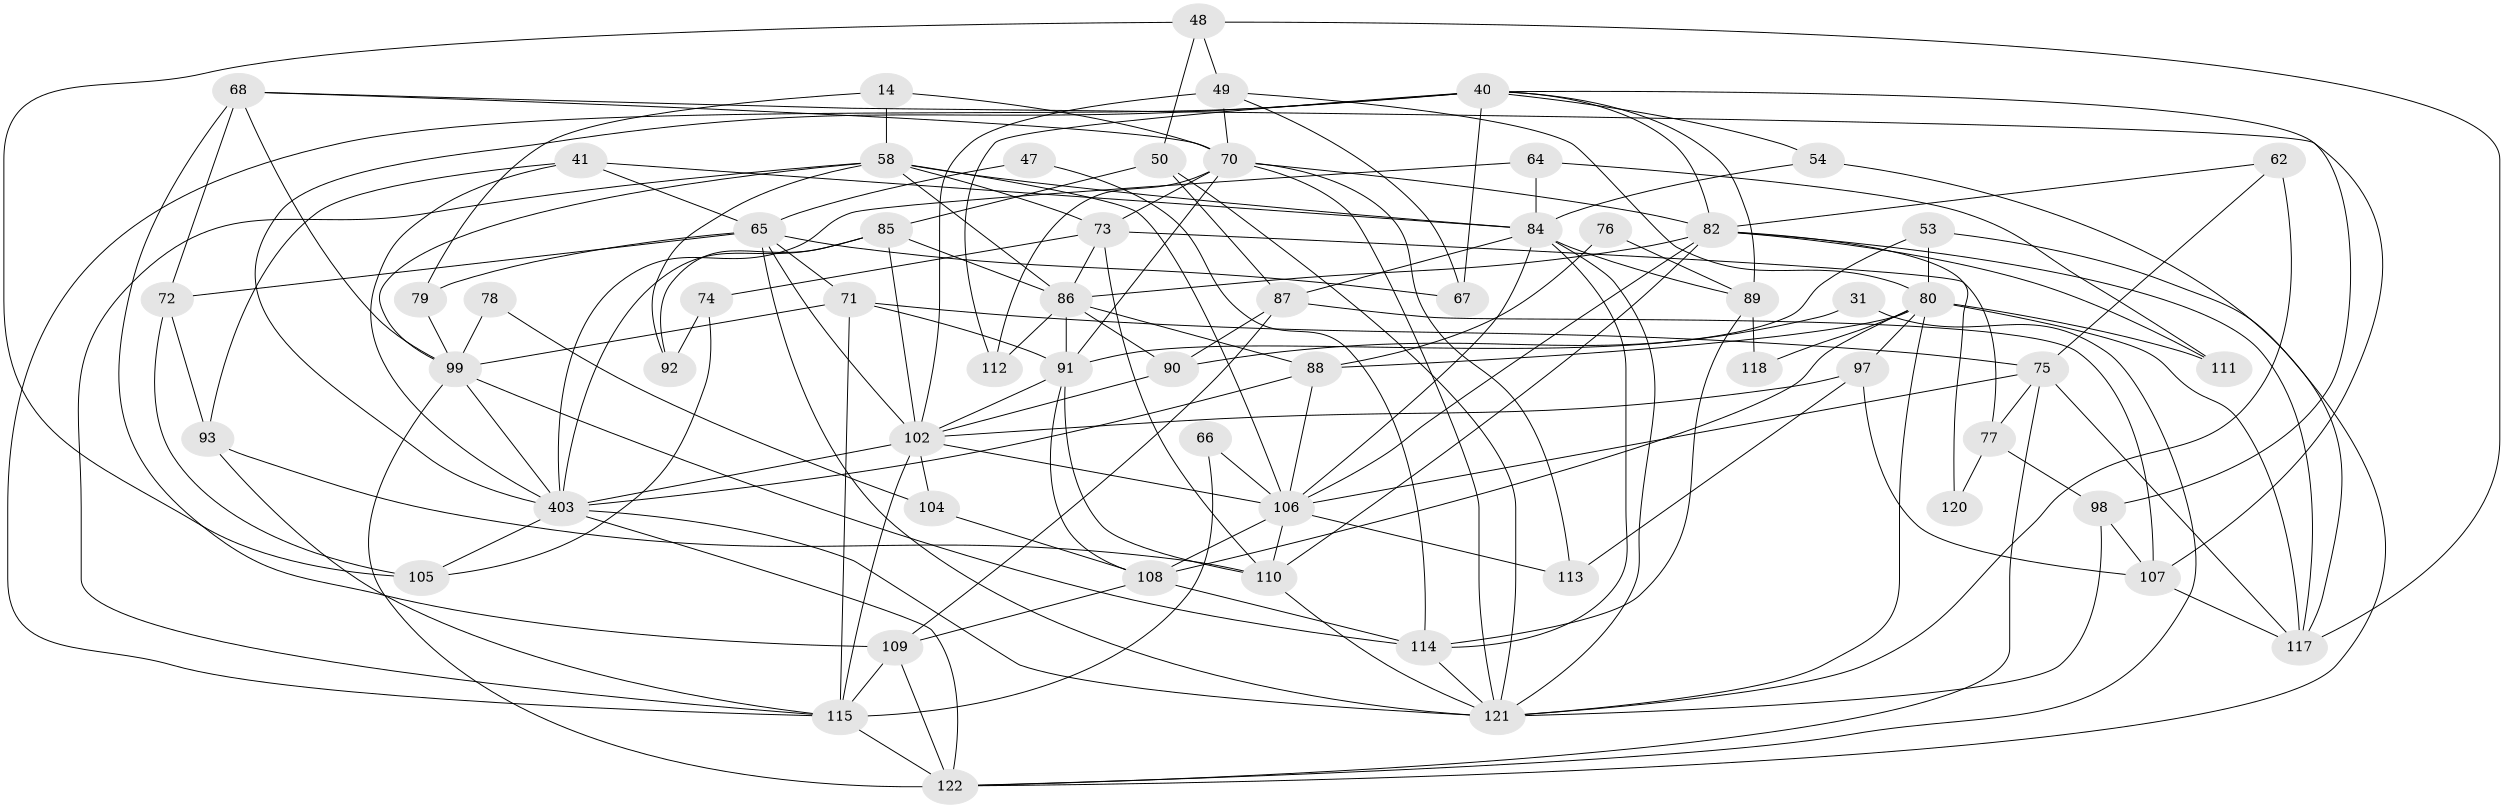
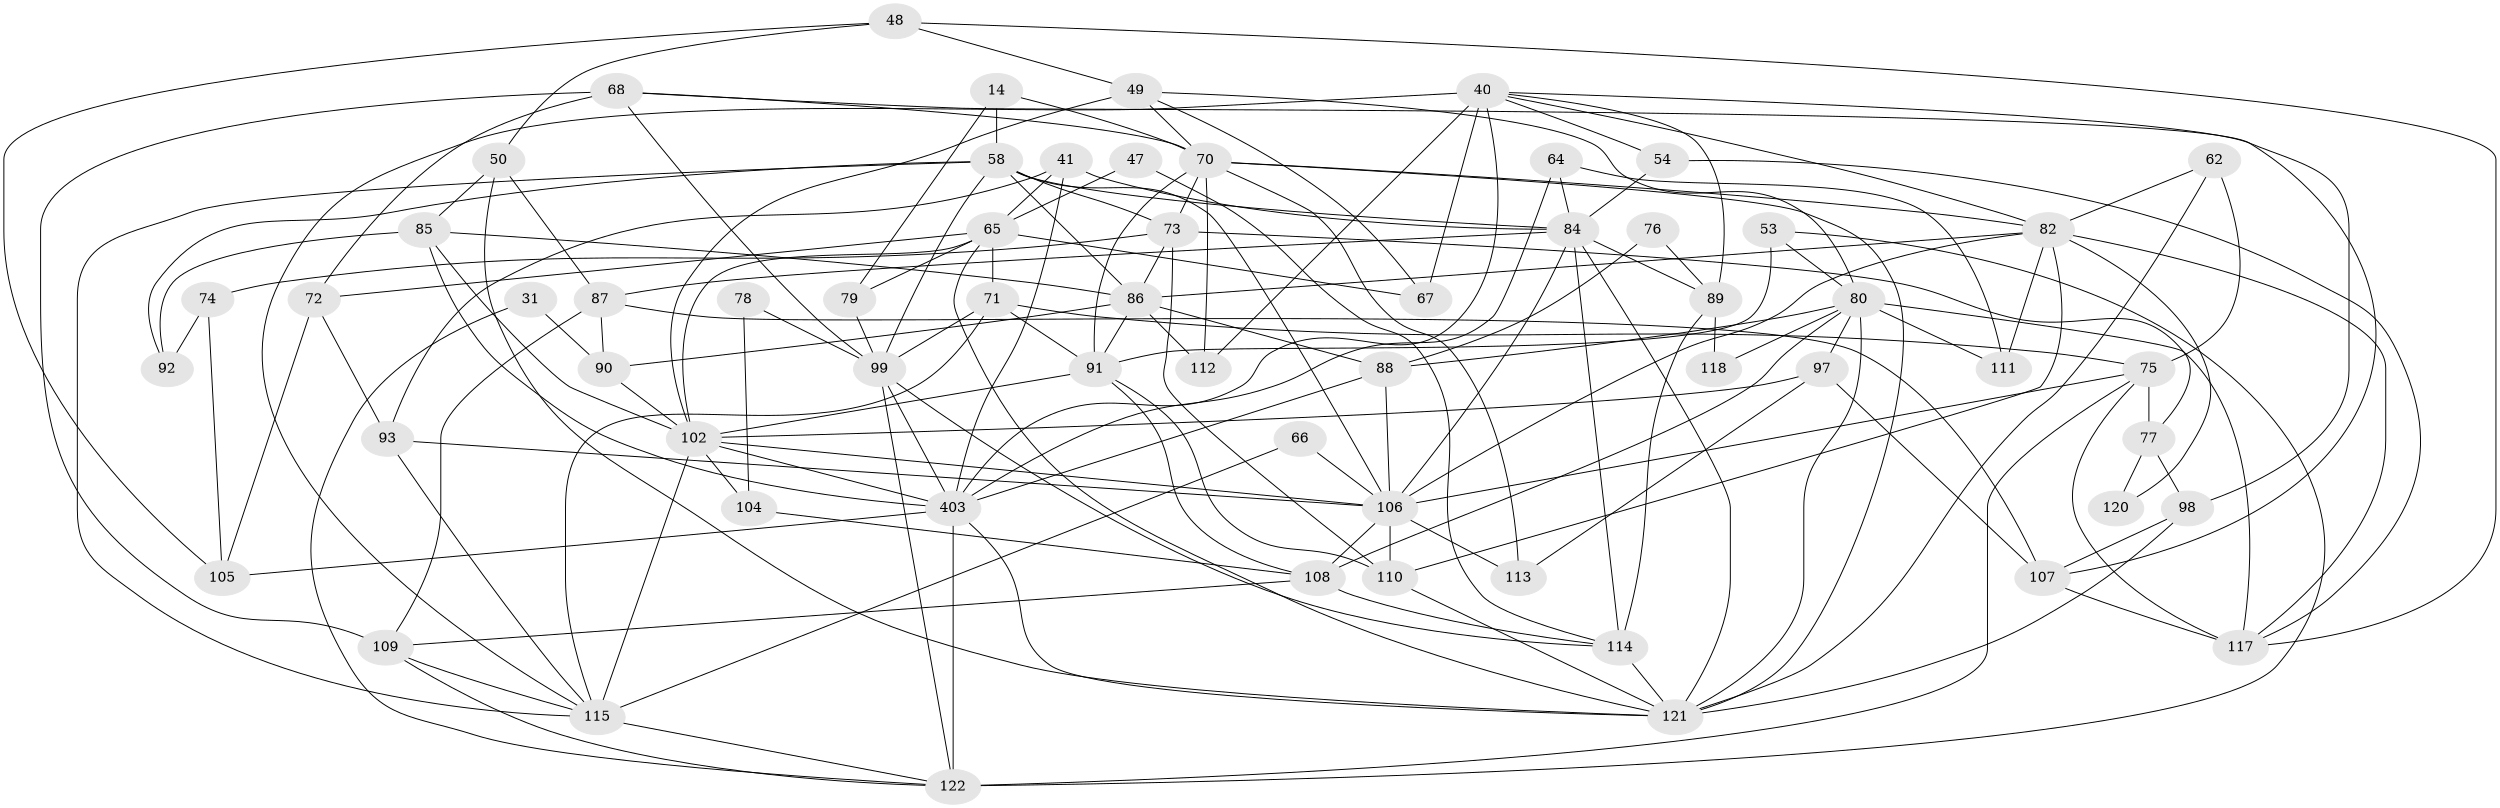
edge "93" -- "110": now "93" -- "106"
